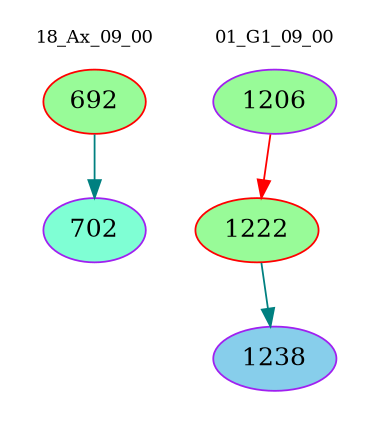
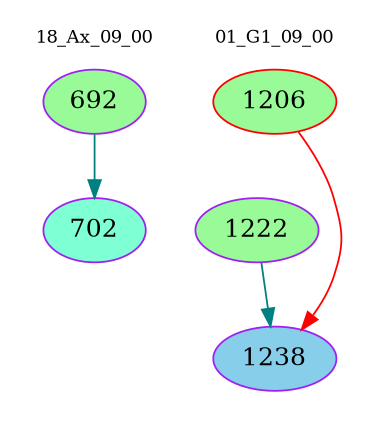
node "692": color red -> purple
node "1206": color purple -> red
edge "1206" -> "1222": now "1206" -> "1238"
node "1222": color red -> purple
